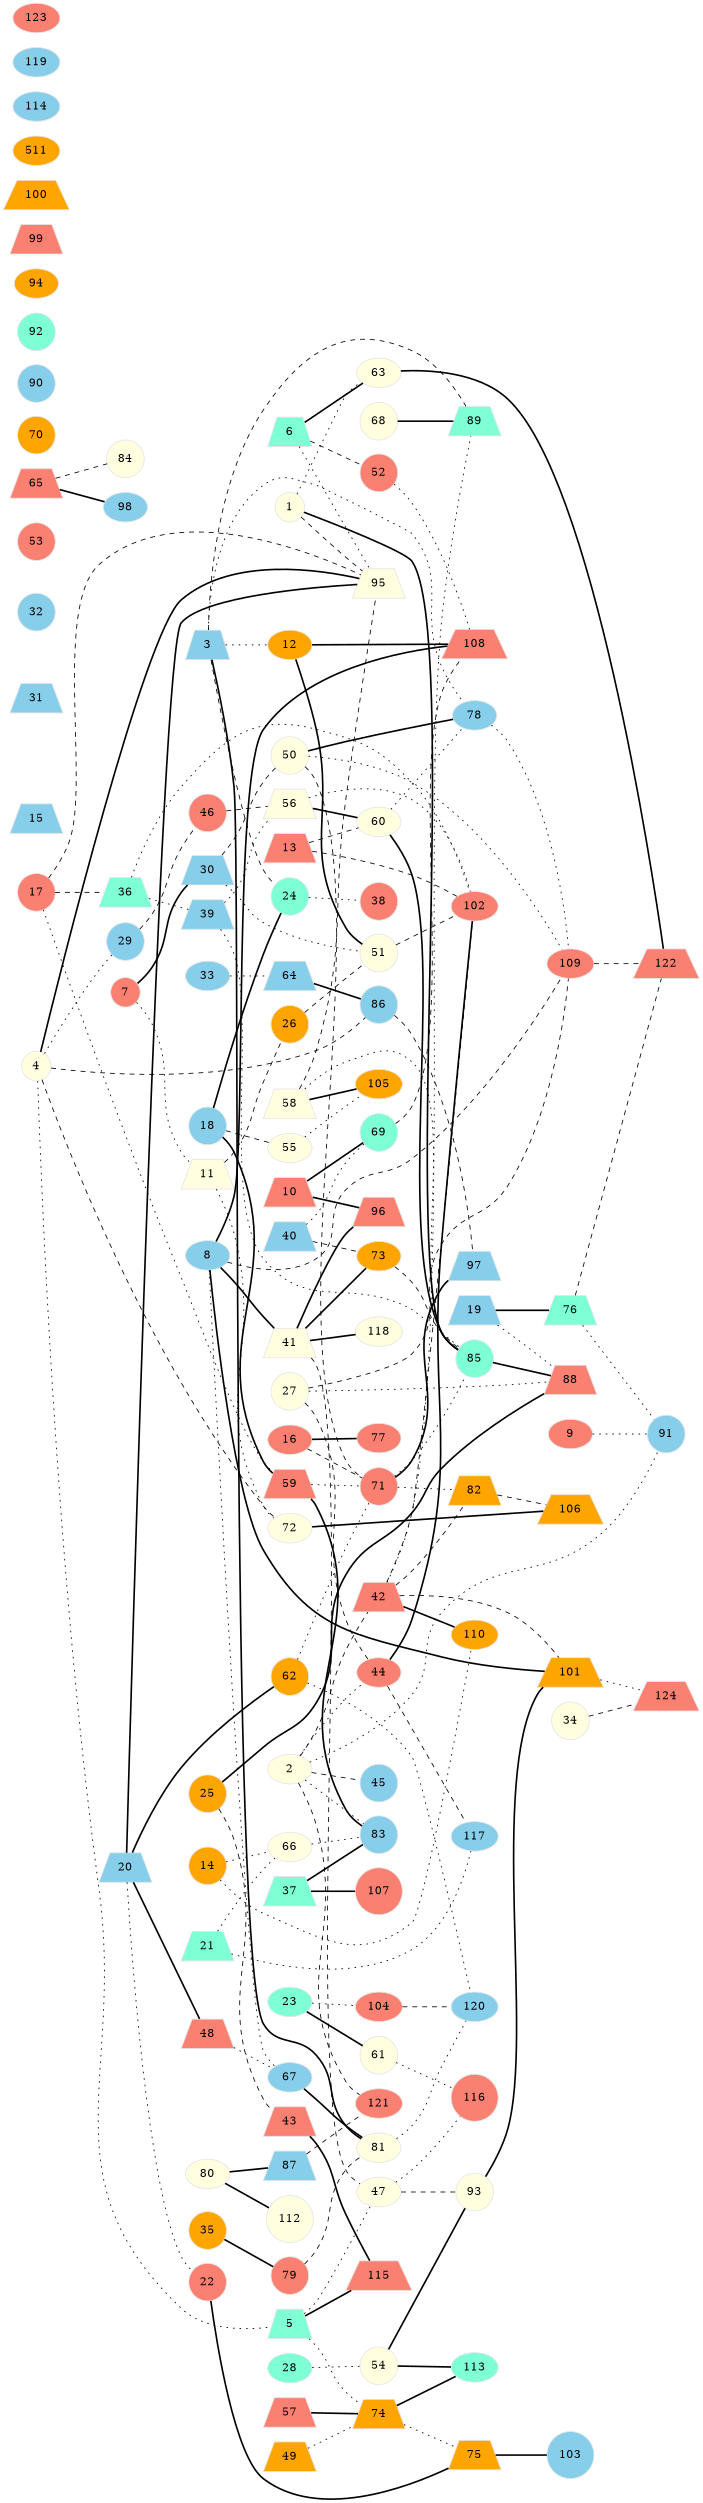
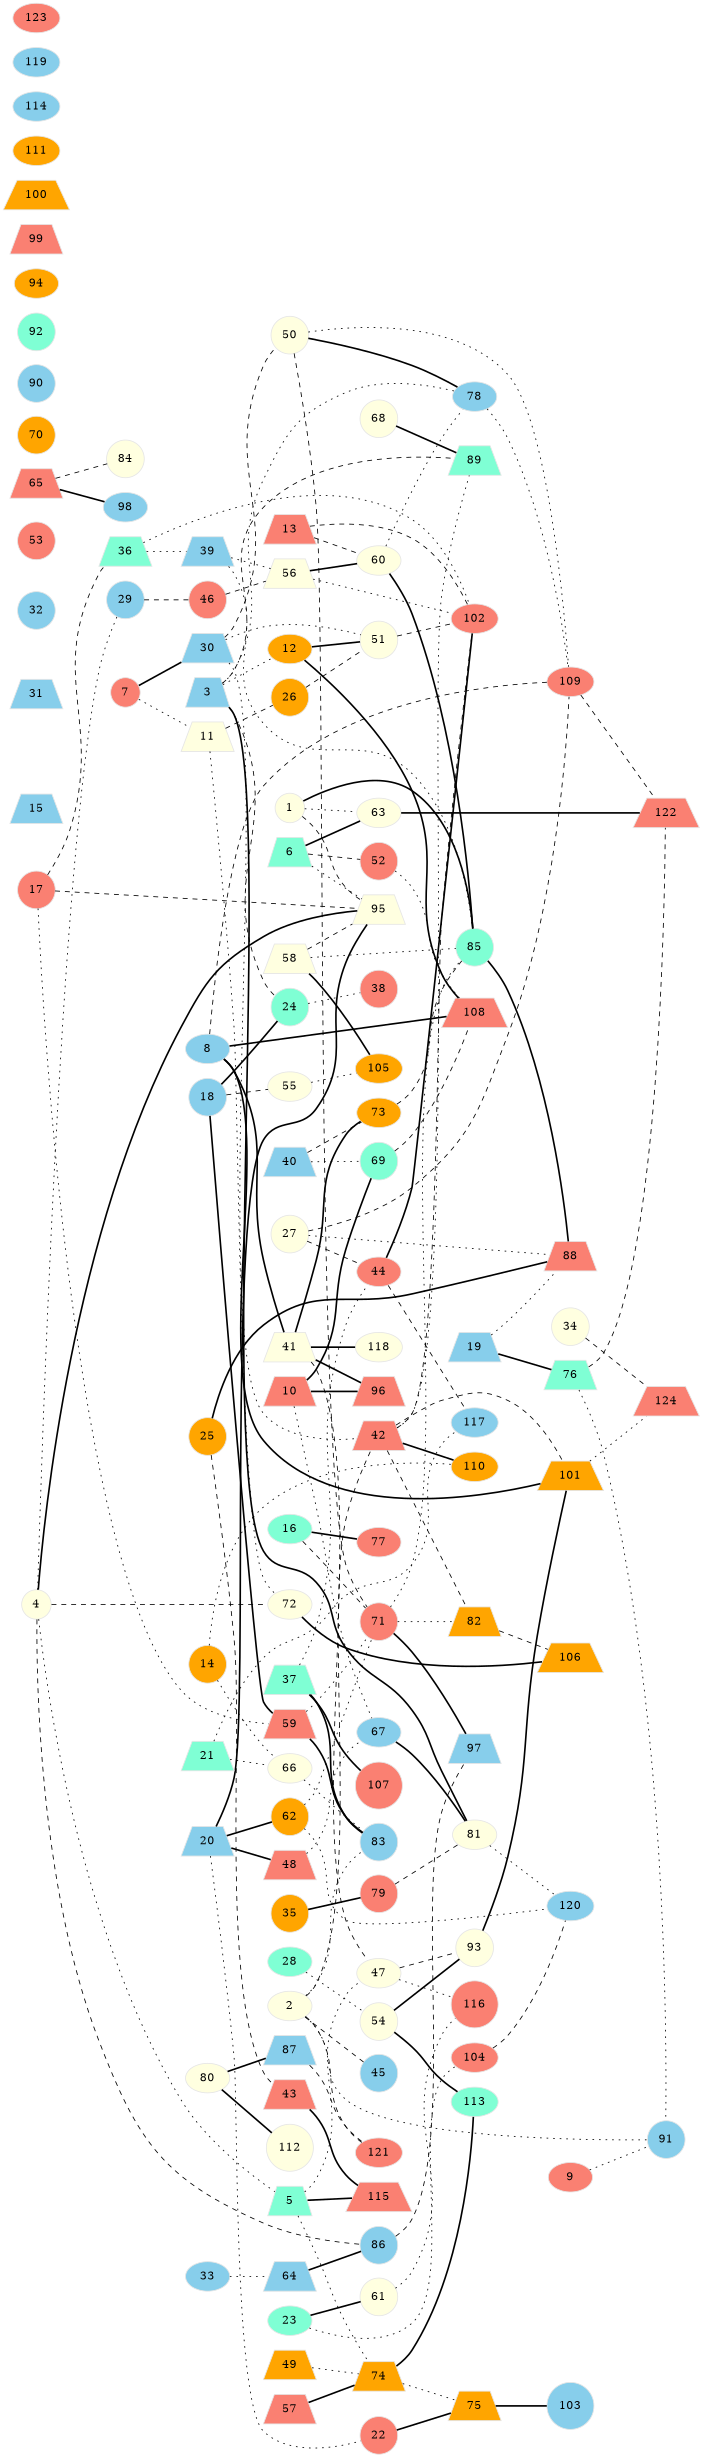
node "511": label "511" -> "111"
edge "30" -- "42": added
node "16": fillcolor salmon -> aquamarine
edge "8" -- "67": now "10" -- "67"
edge "44" -- "2": now "44" -- "37"
